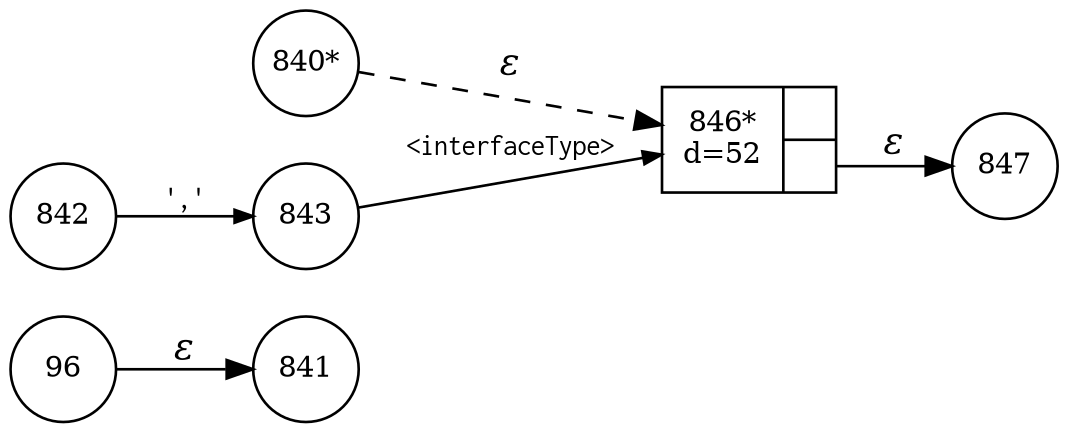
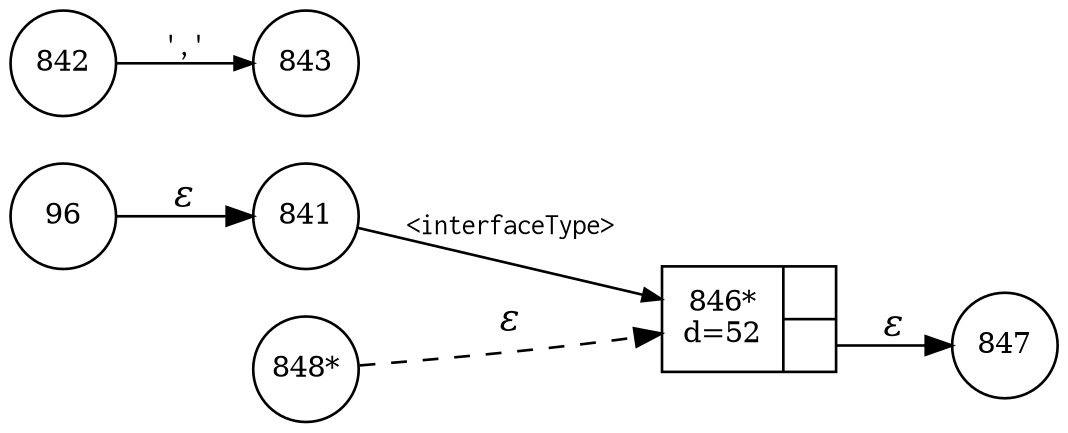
node "840*": label "840*" -> "848*"
edge "843" -> "846*": now "841" -> "846*"
